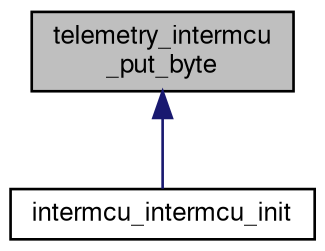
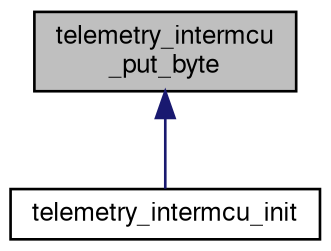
node "intermcu_intermcu_init": label "intermcu_intermcu_init" -> "telemetry_intermcu_init"
